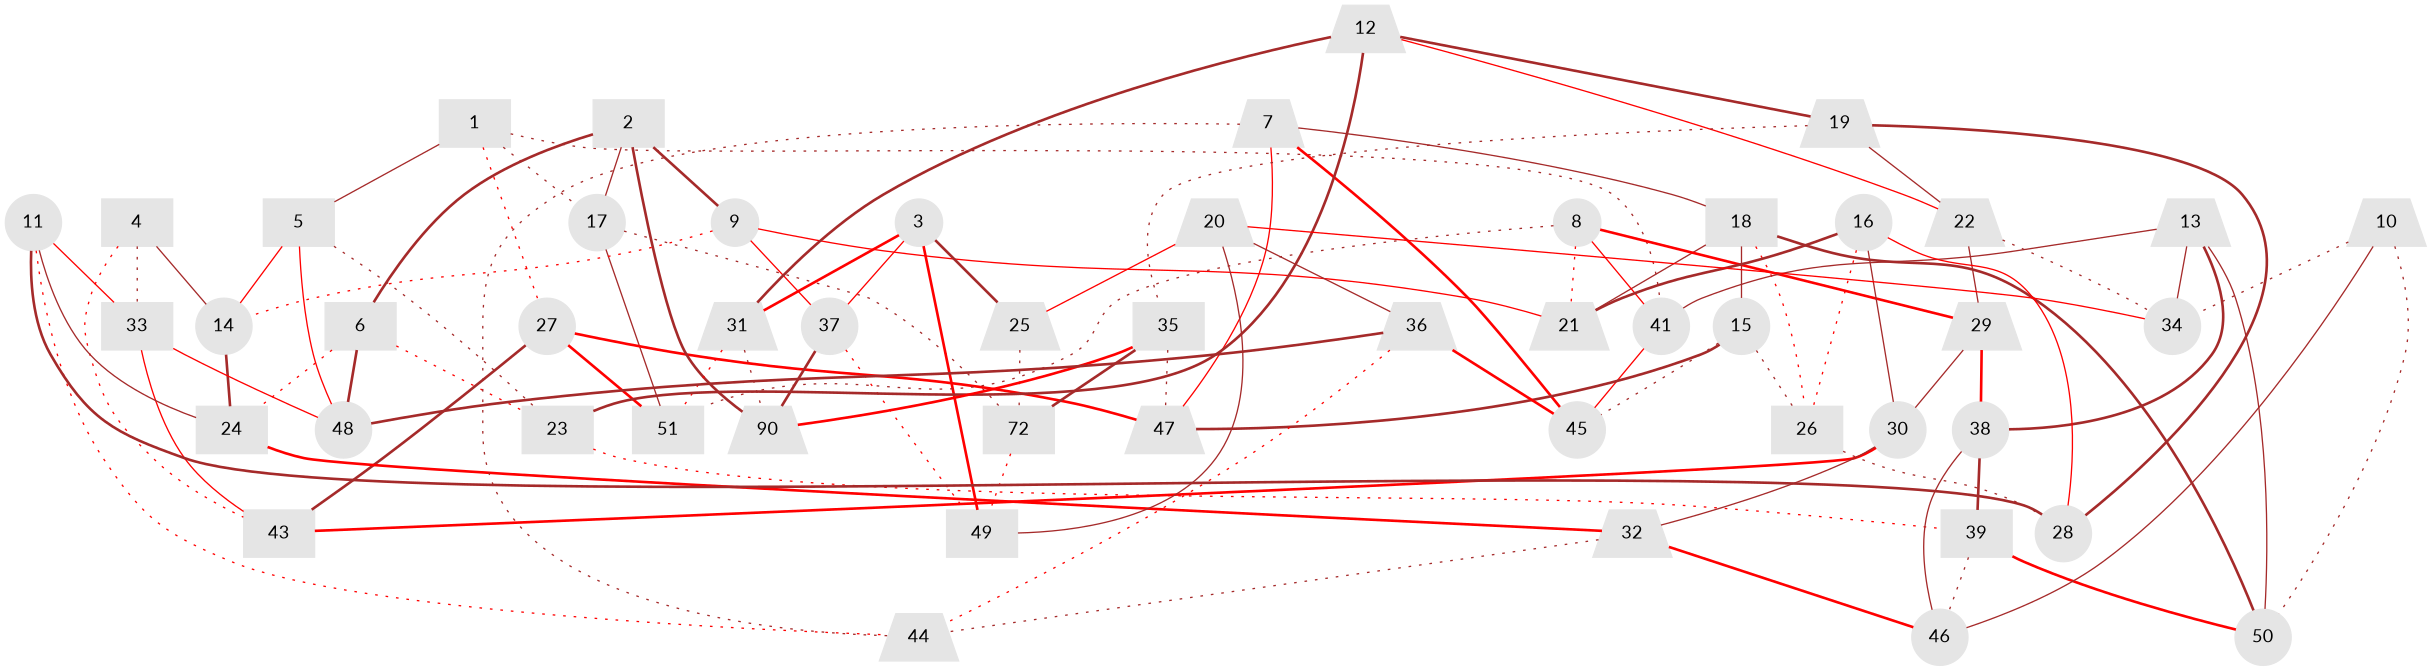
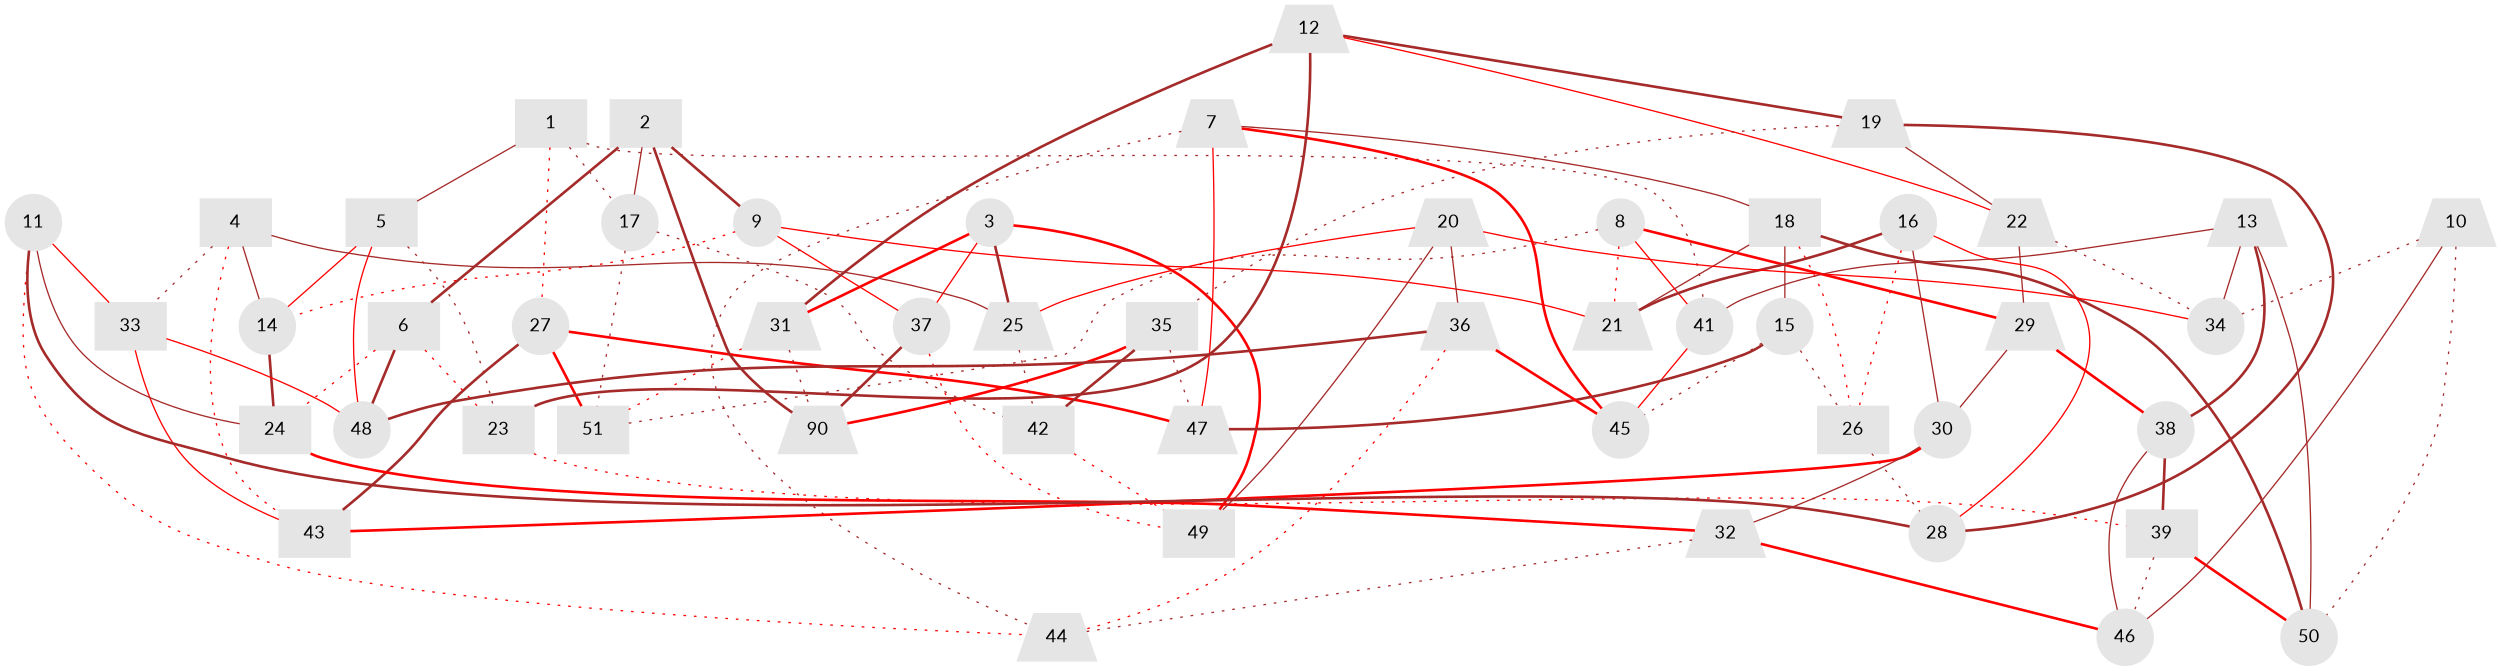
edge "4" -- "25": added
edge "17" -- "51": style solid -> dotted
node "72": label "72" -> "42"
